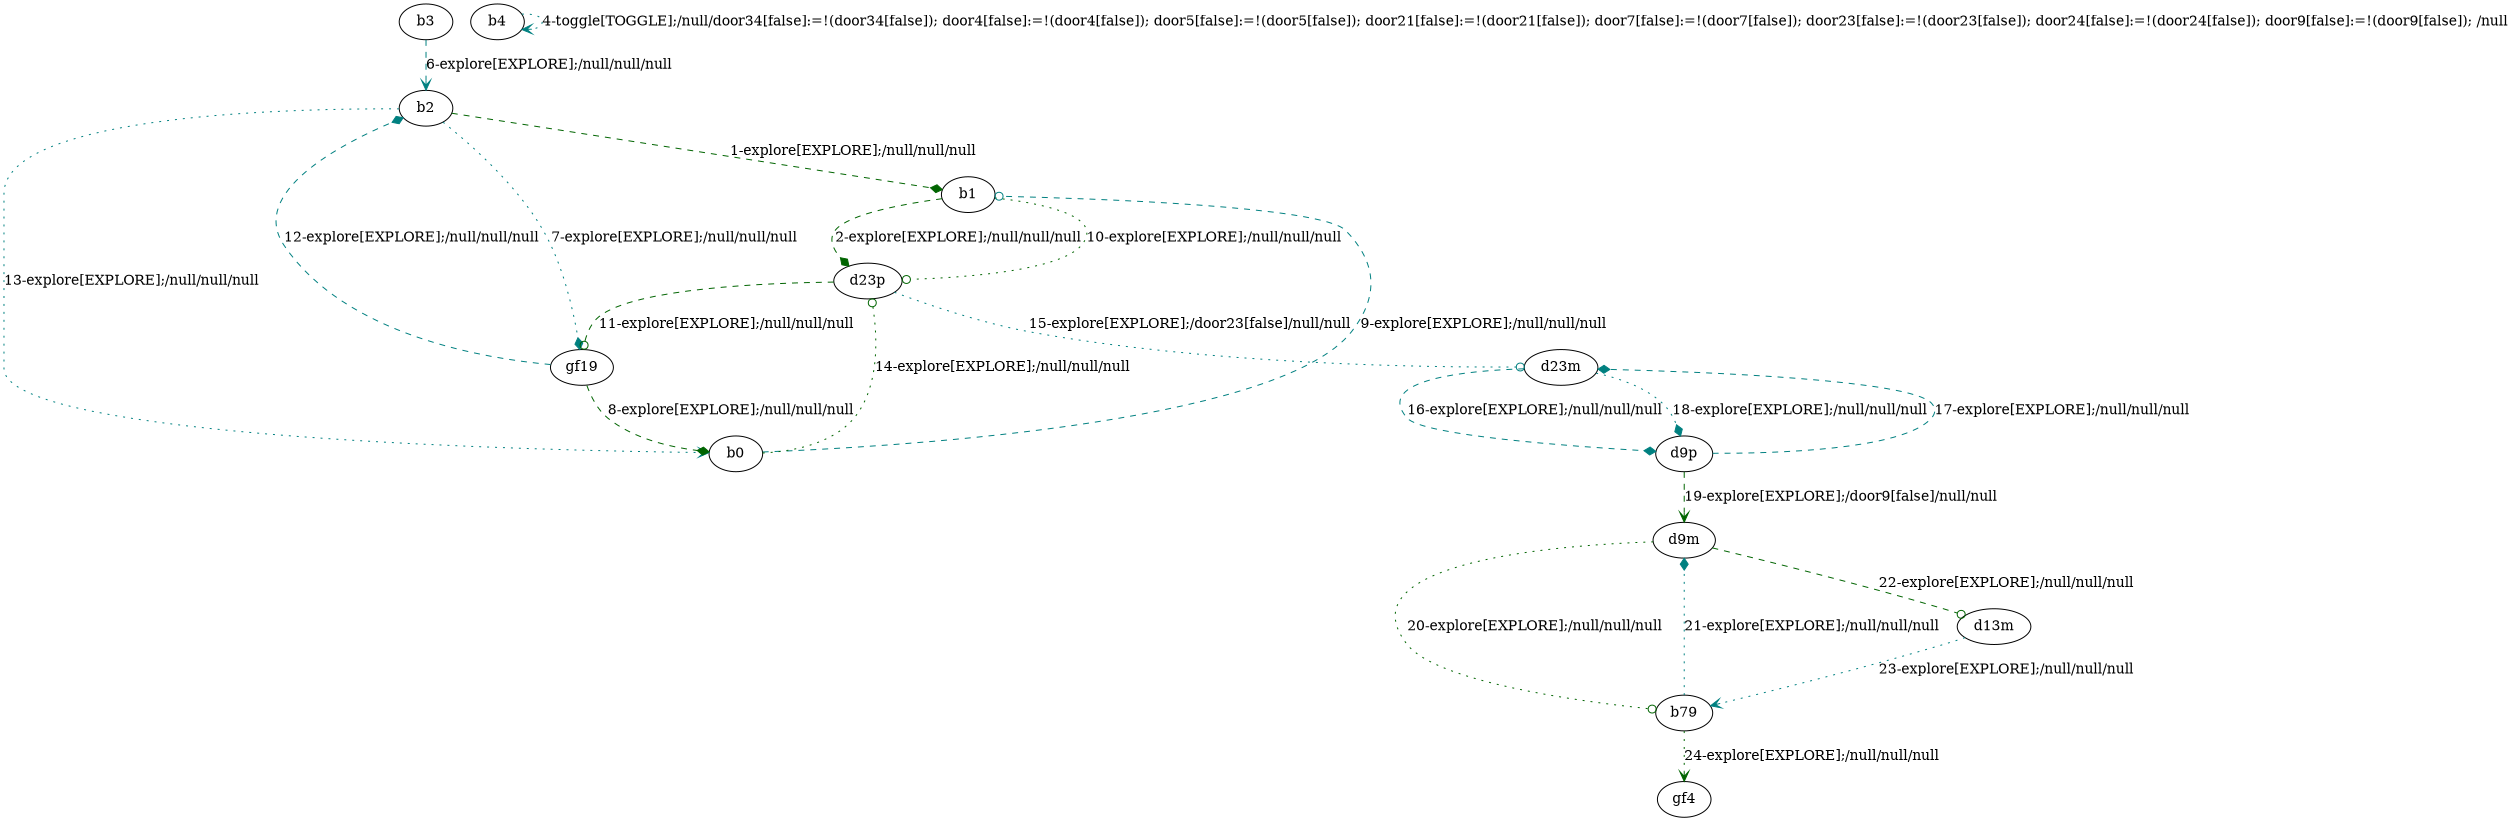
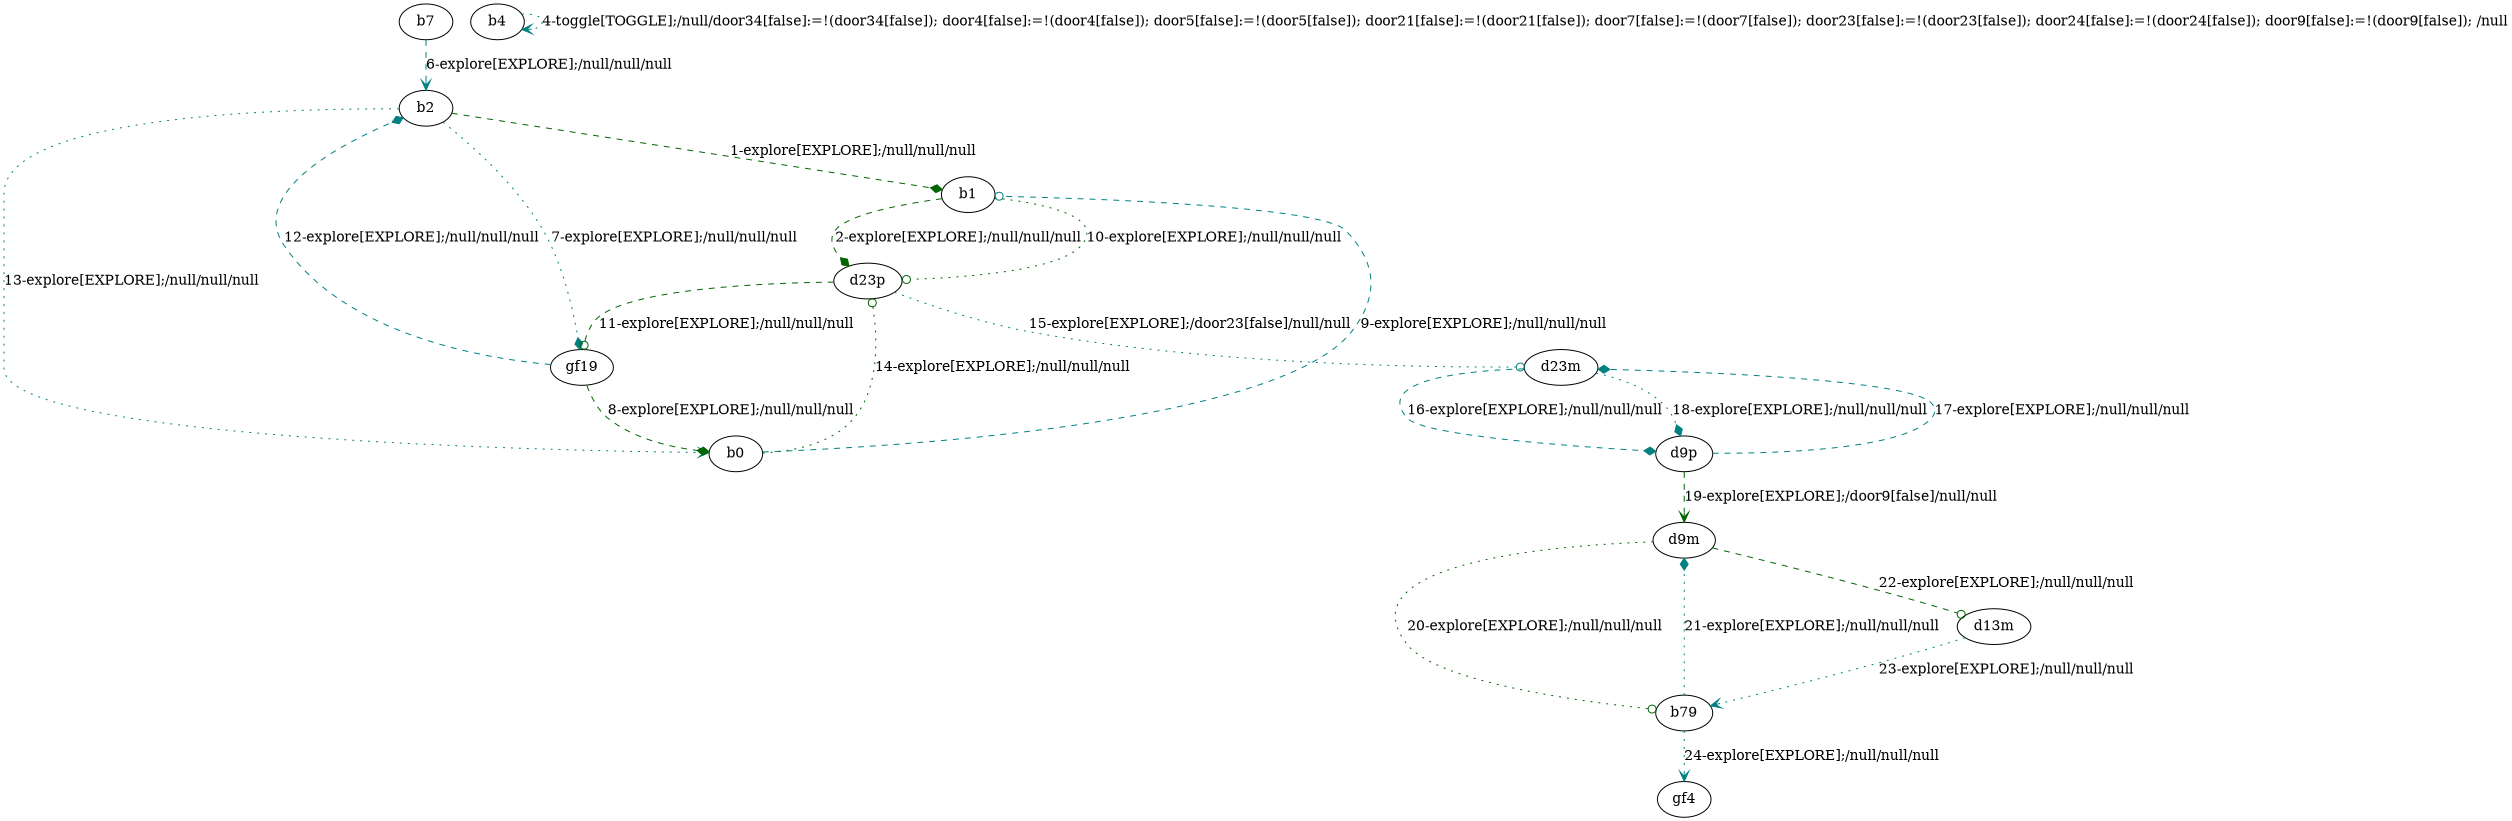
node "b3": label "b3" -> "b7"
edge "b79" -> "gf4": color darkgreen -> teal
